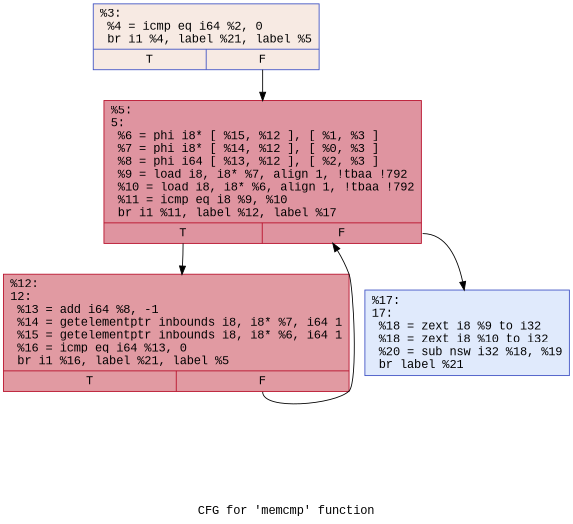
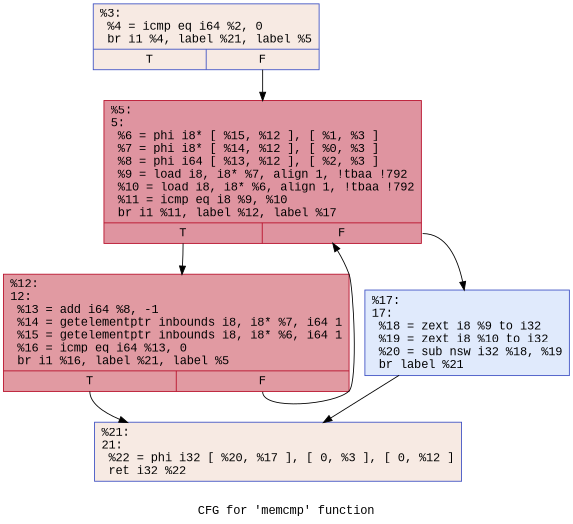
node "%17:": text "%18 = zext i8 %10 to i32" -> "%19 = zext i8 %10 to i32"
node "%21:": added
